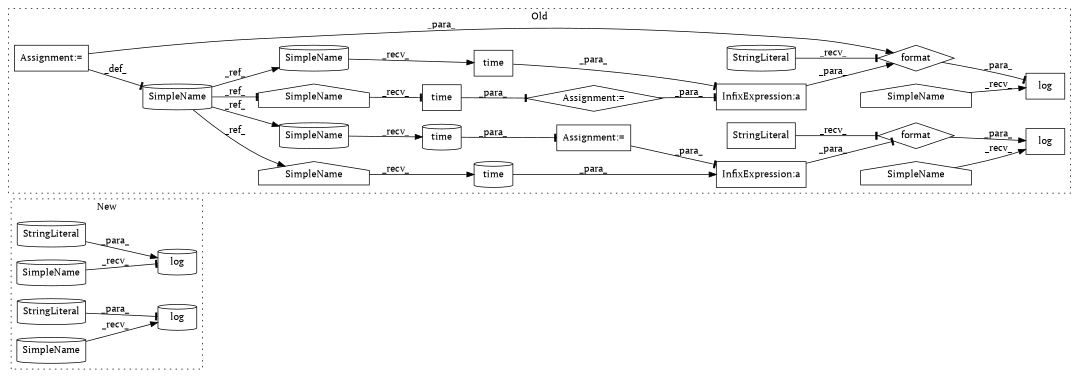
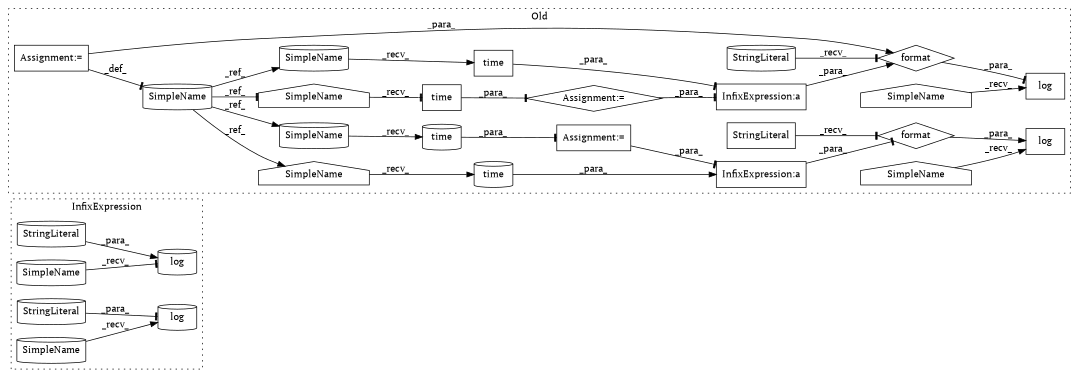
cluster "New": label "New" -> "InfixExpression"
